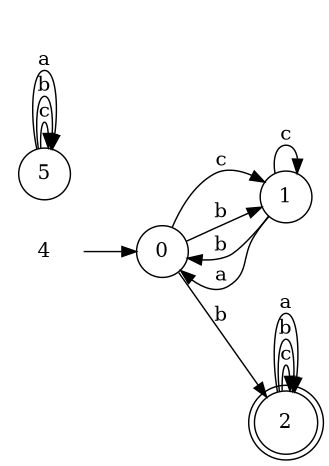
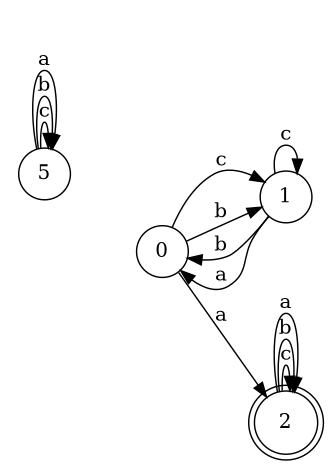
node "4": removed
edge "0" -> "2": label "b" -> "a"
